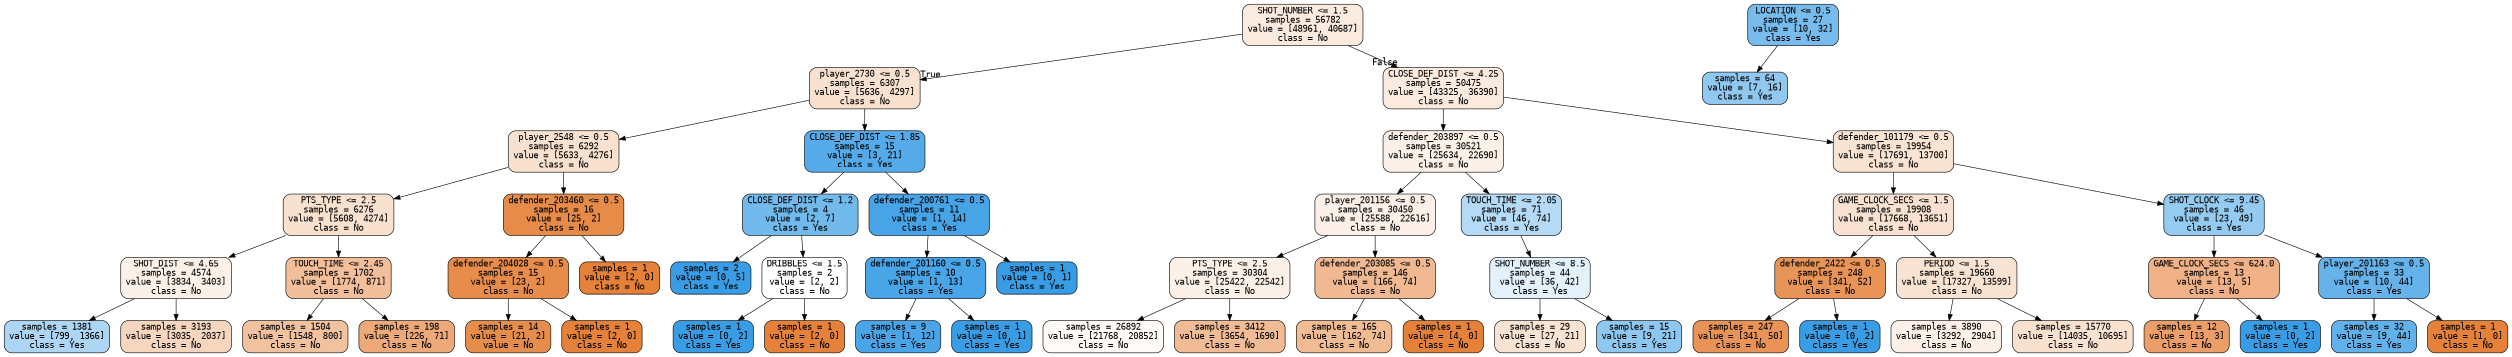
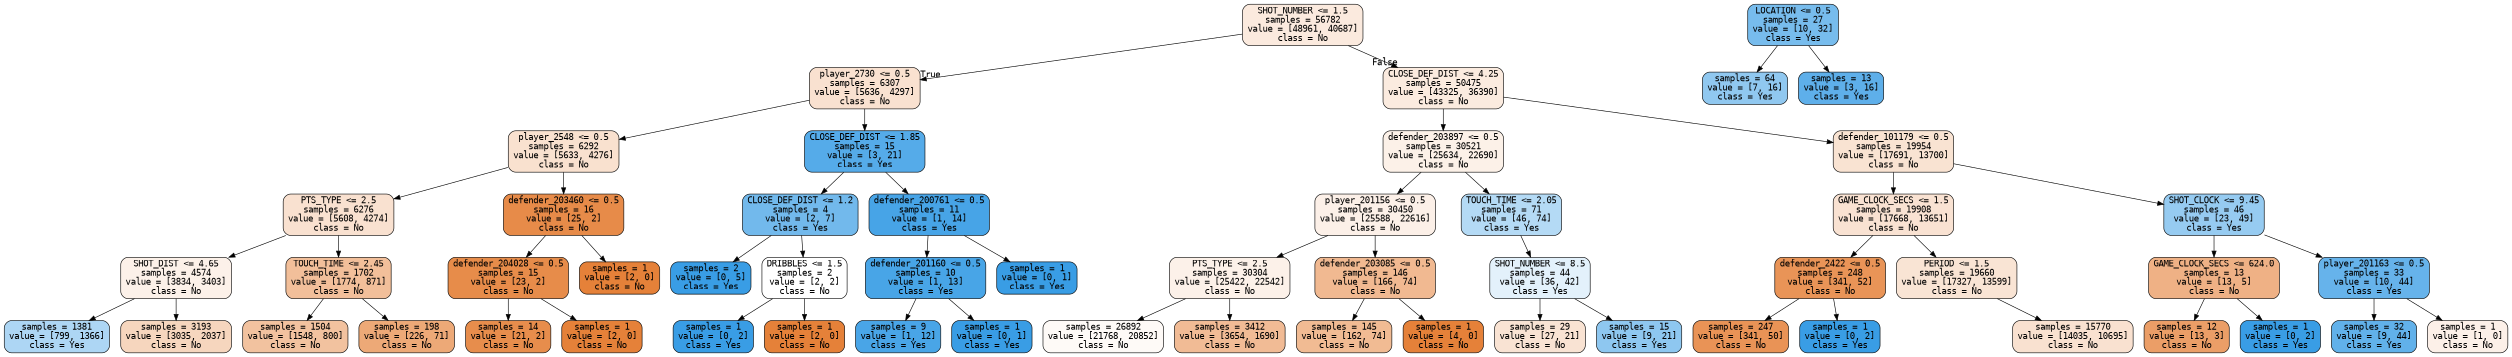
node "samples = 13 value = [3, 16] class = Yes": added
node "samples = 14 value = [21, 2] value = No": label "samples = 14 value = [21, 2] value = No" -> "samples = 14 value = [21, 2] class = No"
node "samples = 165 value = [162, 74] class = No": label "samples = 165 value = [162, 74] class = No" -> "samples = 145 value = [162, 74] class = No"
node "samples = 3890 value = [3292, 2904] class = No": removed
node "samples = 1 value = [1, 0] class = No": fillcolor #e58139 -> #fcf0e8
